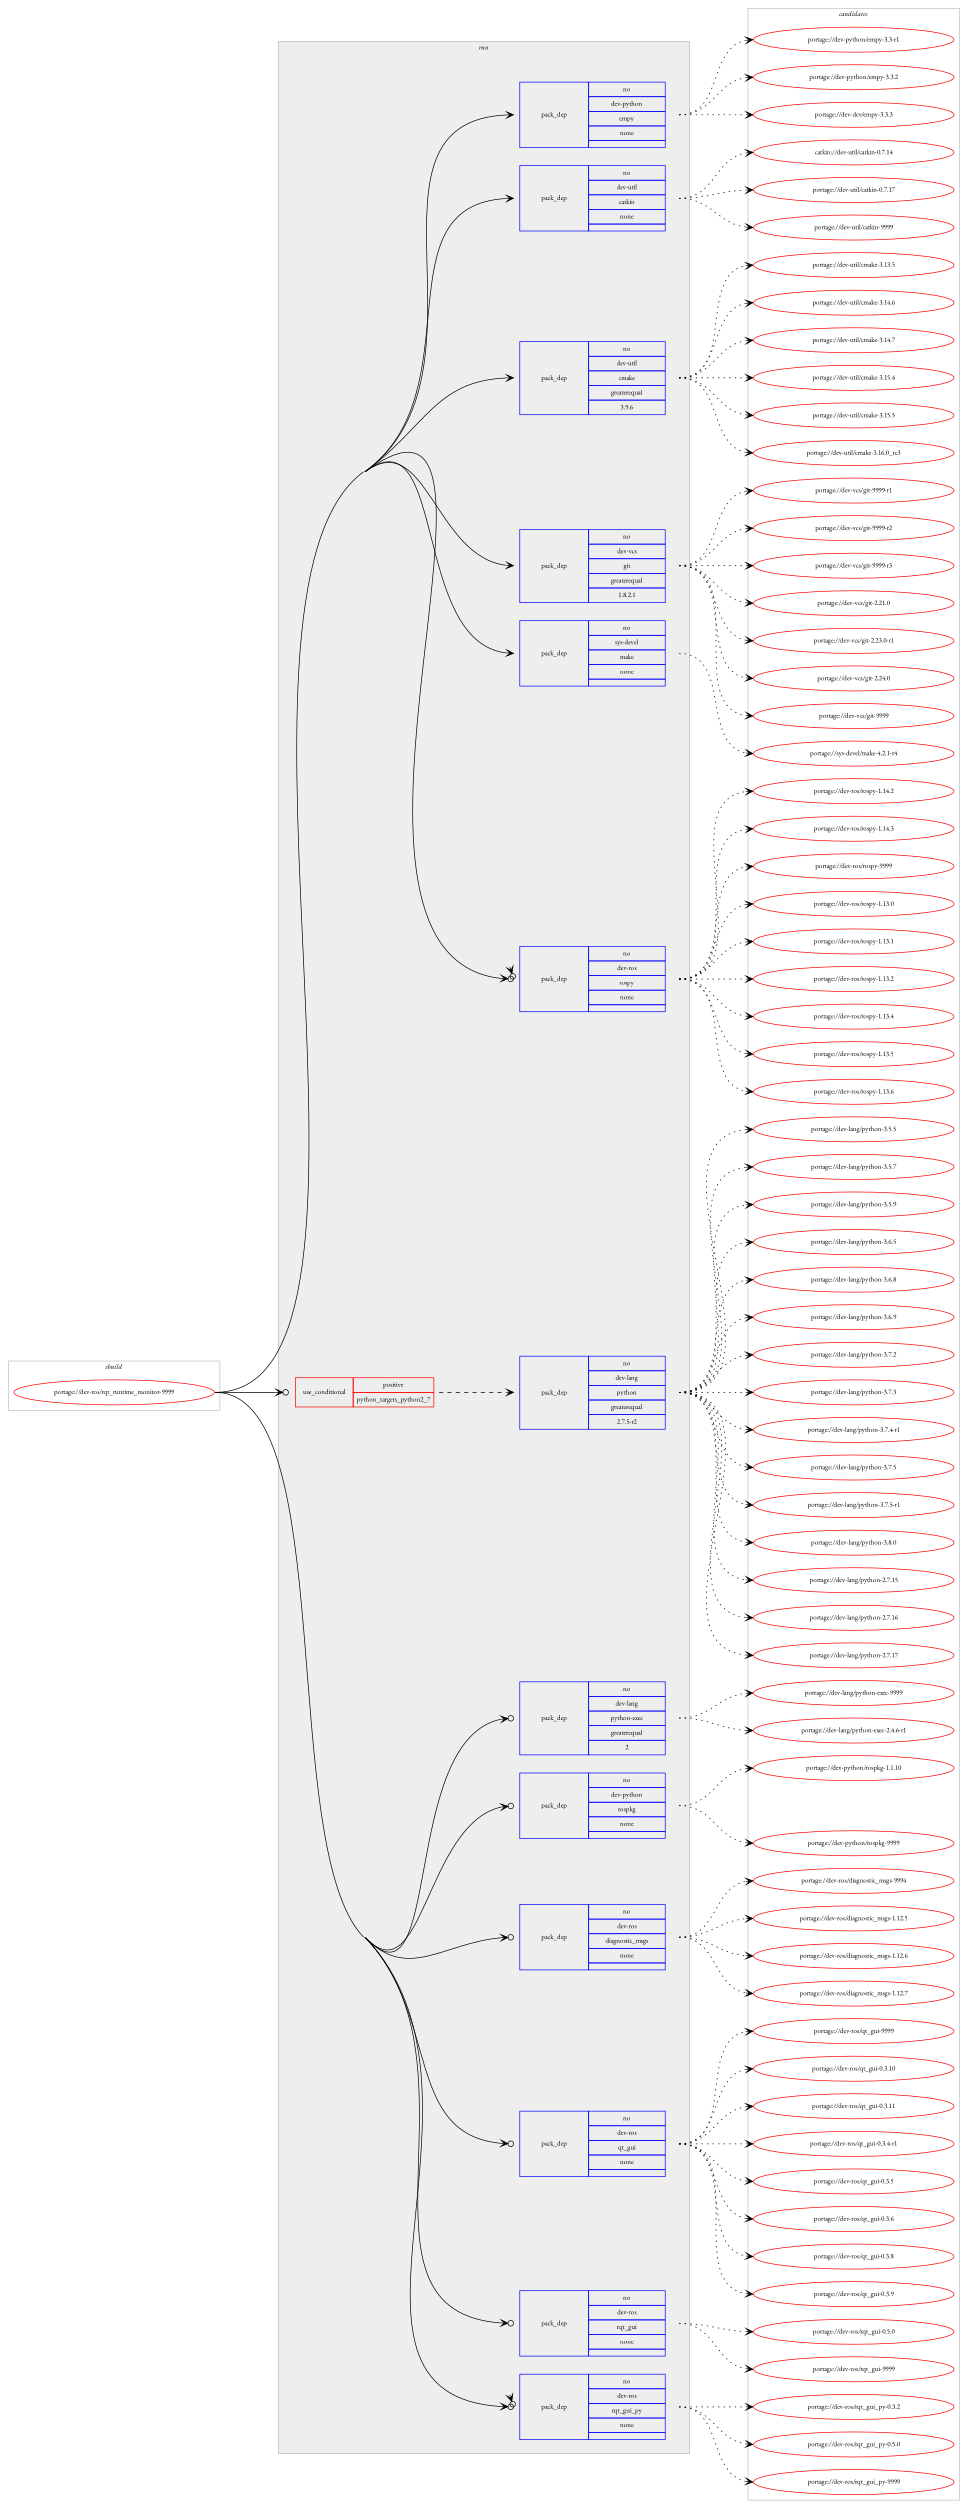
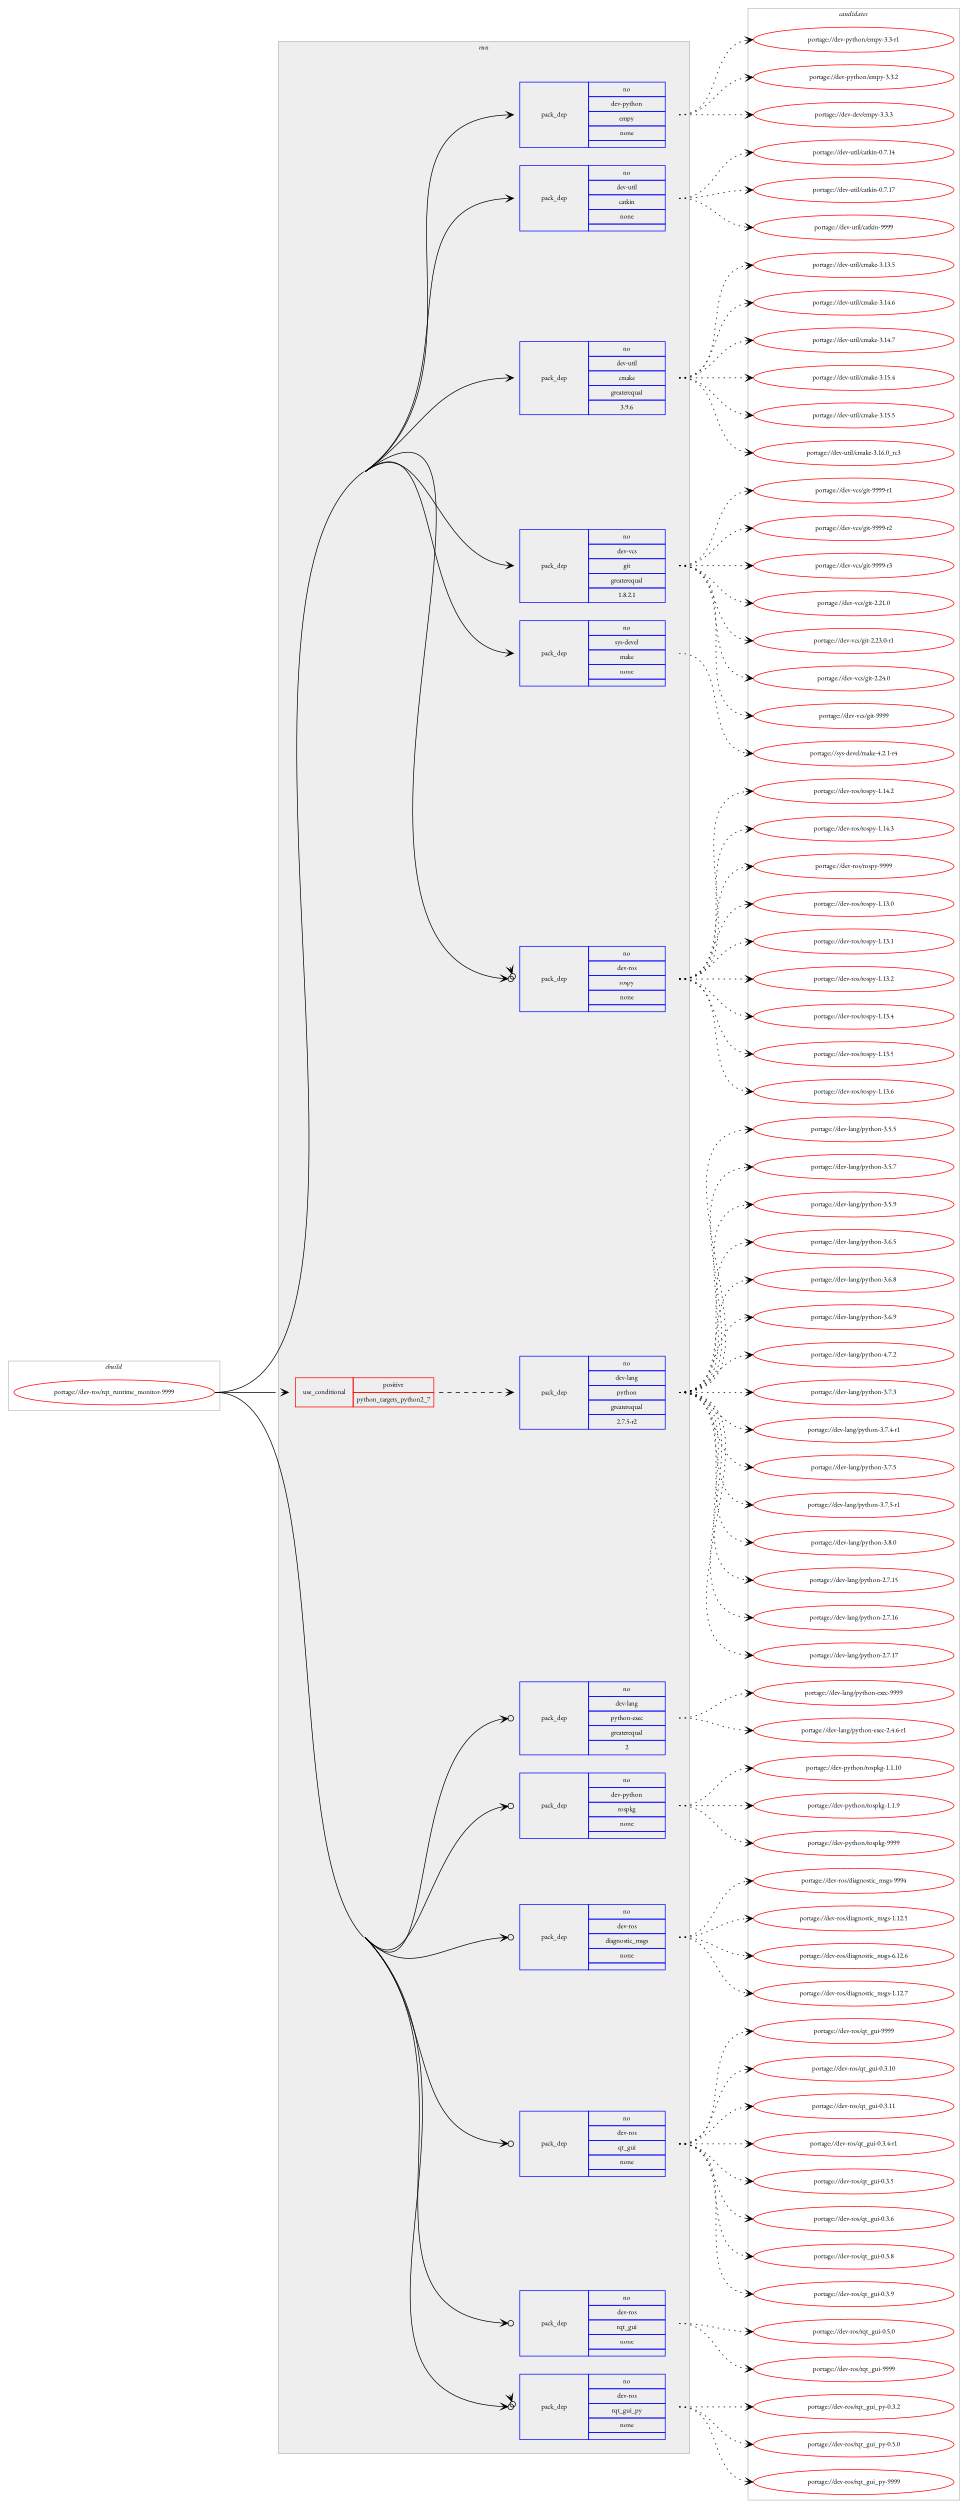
node "catkin://dev-util/catkin-0.7.14": label "catkin://dev-util/catkin-0.7.14" -> "portage://dev-util/catkin-0.7.14"
node "portage://dev-lang/python-3.7.2": label "portage://dev-lang/python-3.7.2" -> "portage://dev-lang/python-4.7.2"
edge "portage://dev-ros/rqt_runtime_monitor-9999" -> "use_conditional": arrowhead odotvee -> vee
node "portage://dev-python/rospkg-1.1.9": added
node "portage://dev-ros/diagnostic_msgs-1.12.6": label "portage://dev-ros/diagnostic_msgs-1.12.6" -> "portage://dev-ros/diagnostic_msgs-6.12.6"
